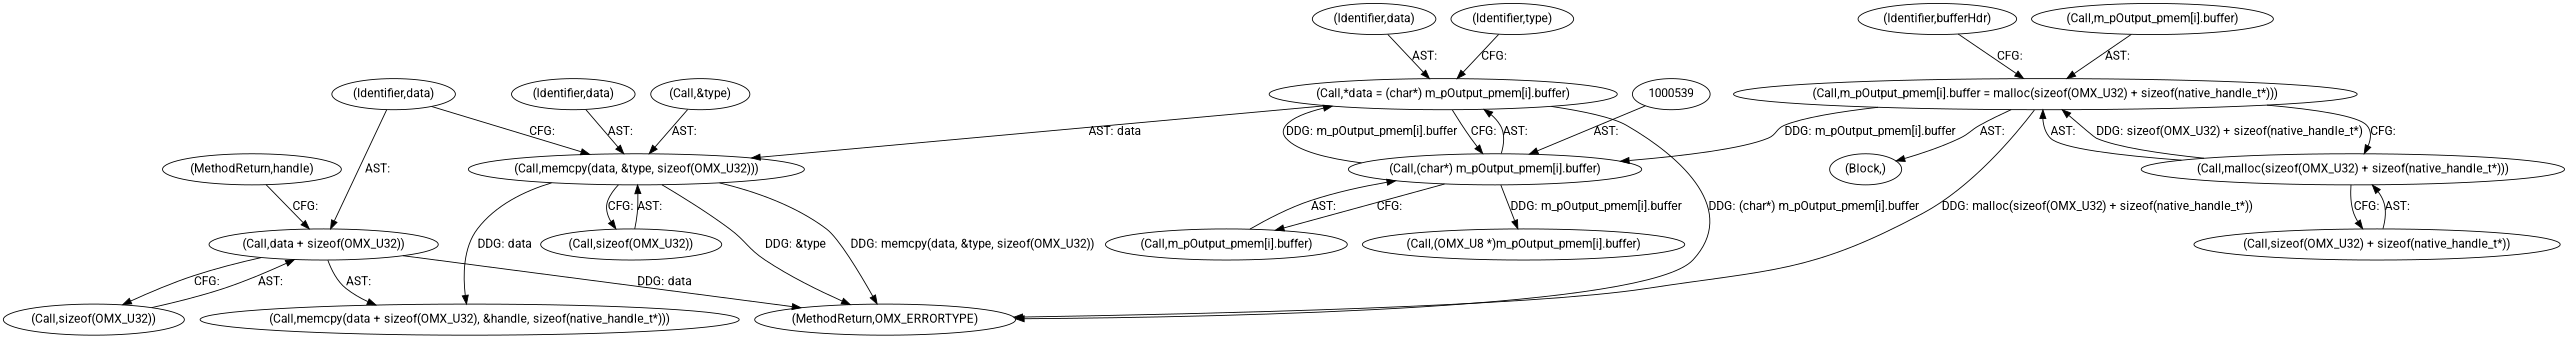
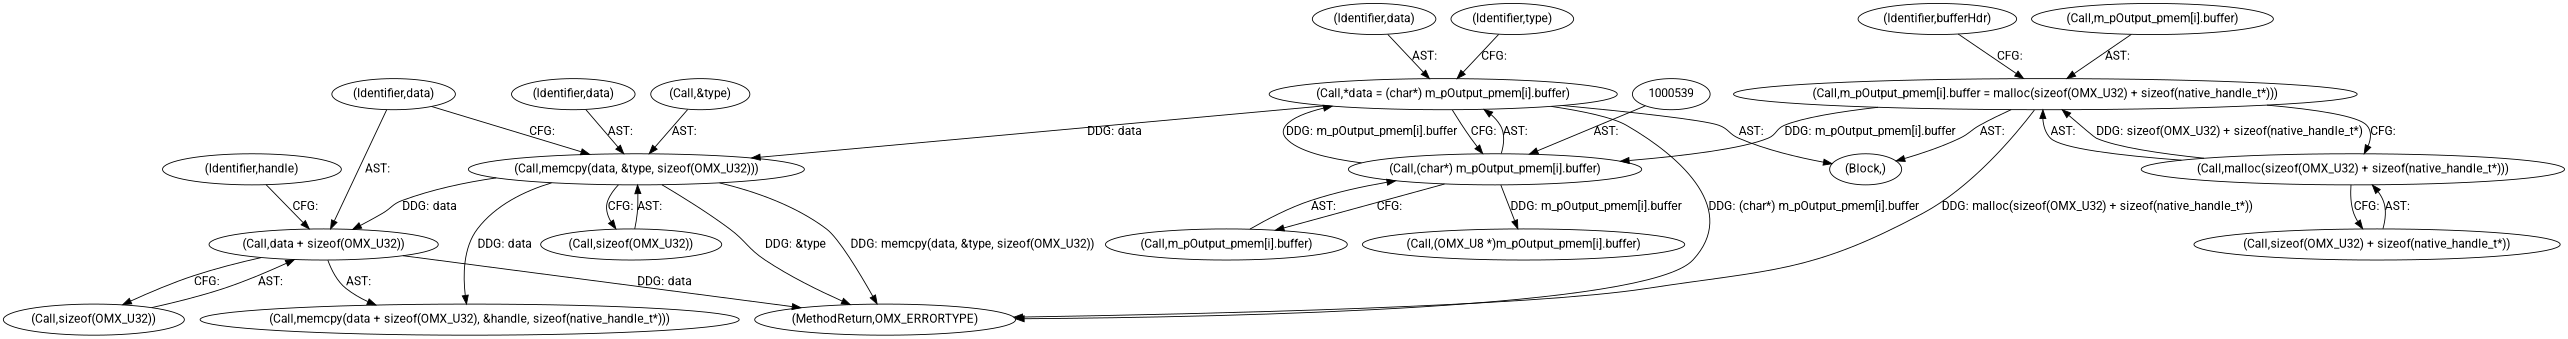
edge "(Call,*data = (char*) m_pOutput_pmem[i].buffer)" -> "(Block,)": added, label "AST:"
edge "(Call,*data = (char*) m_pOutput_pmem[i].buffer)" -> "(Call,memcpy(data, &type, sizeof(OMX_U32)))": label "AST: data" -> "DDG: data"
node "(MethodReturn,handle)": label "(MethodReturn,handle)" -> "(Identifier,handle)"
edge "(Call,memcpy(data, &type, sizeof(OMX_U32)))" -> "(Call,data + sizeof(OMX_U32))": added, label "DDG: data"
